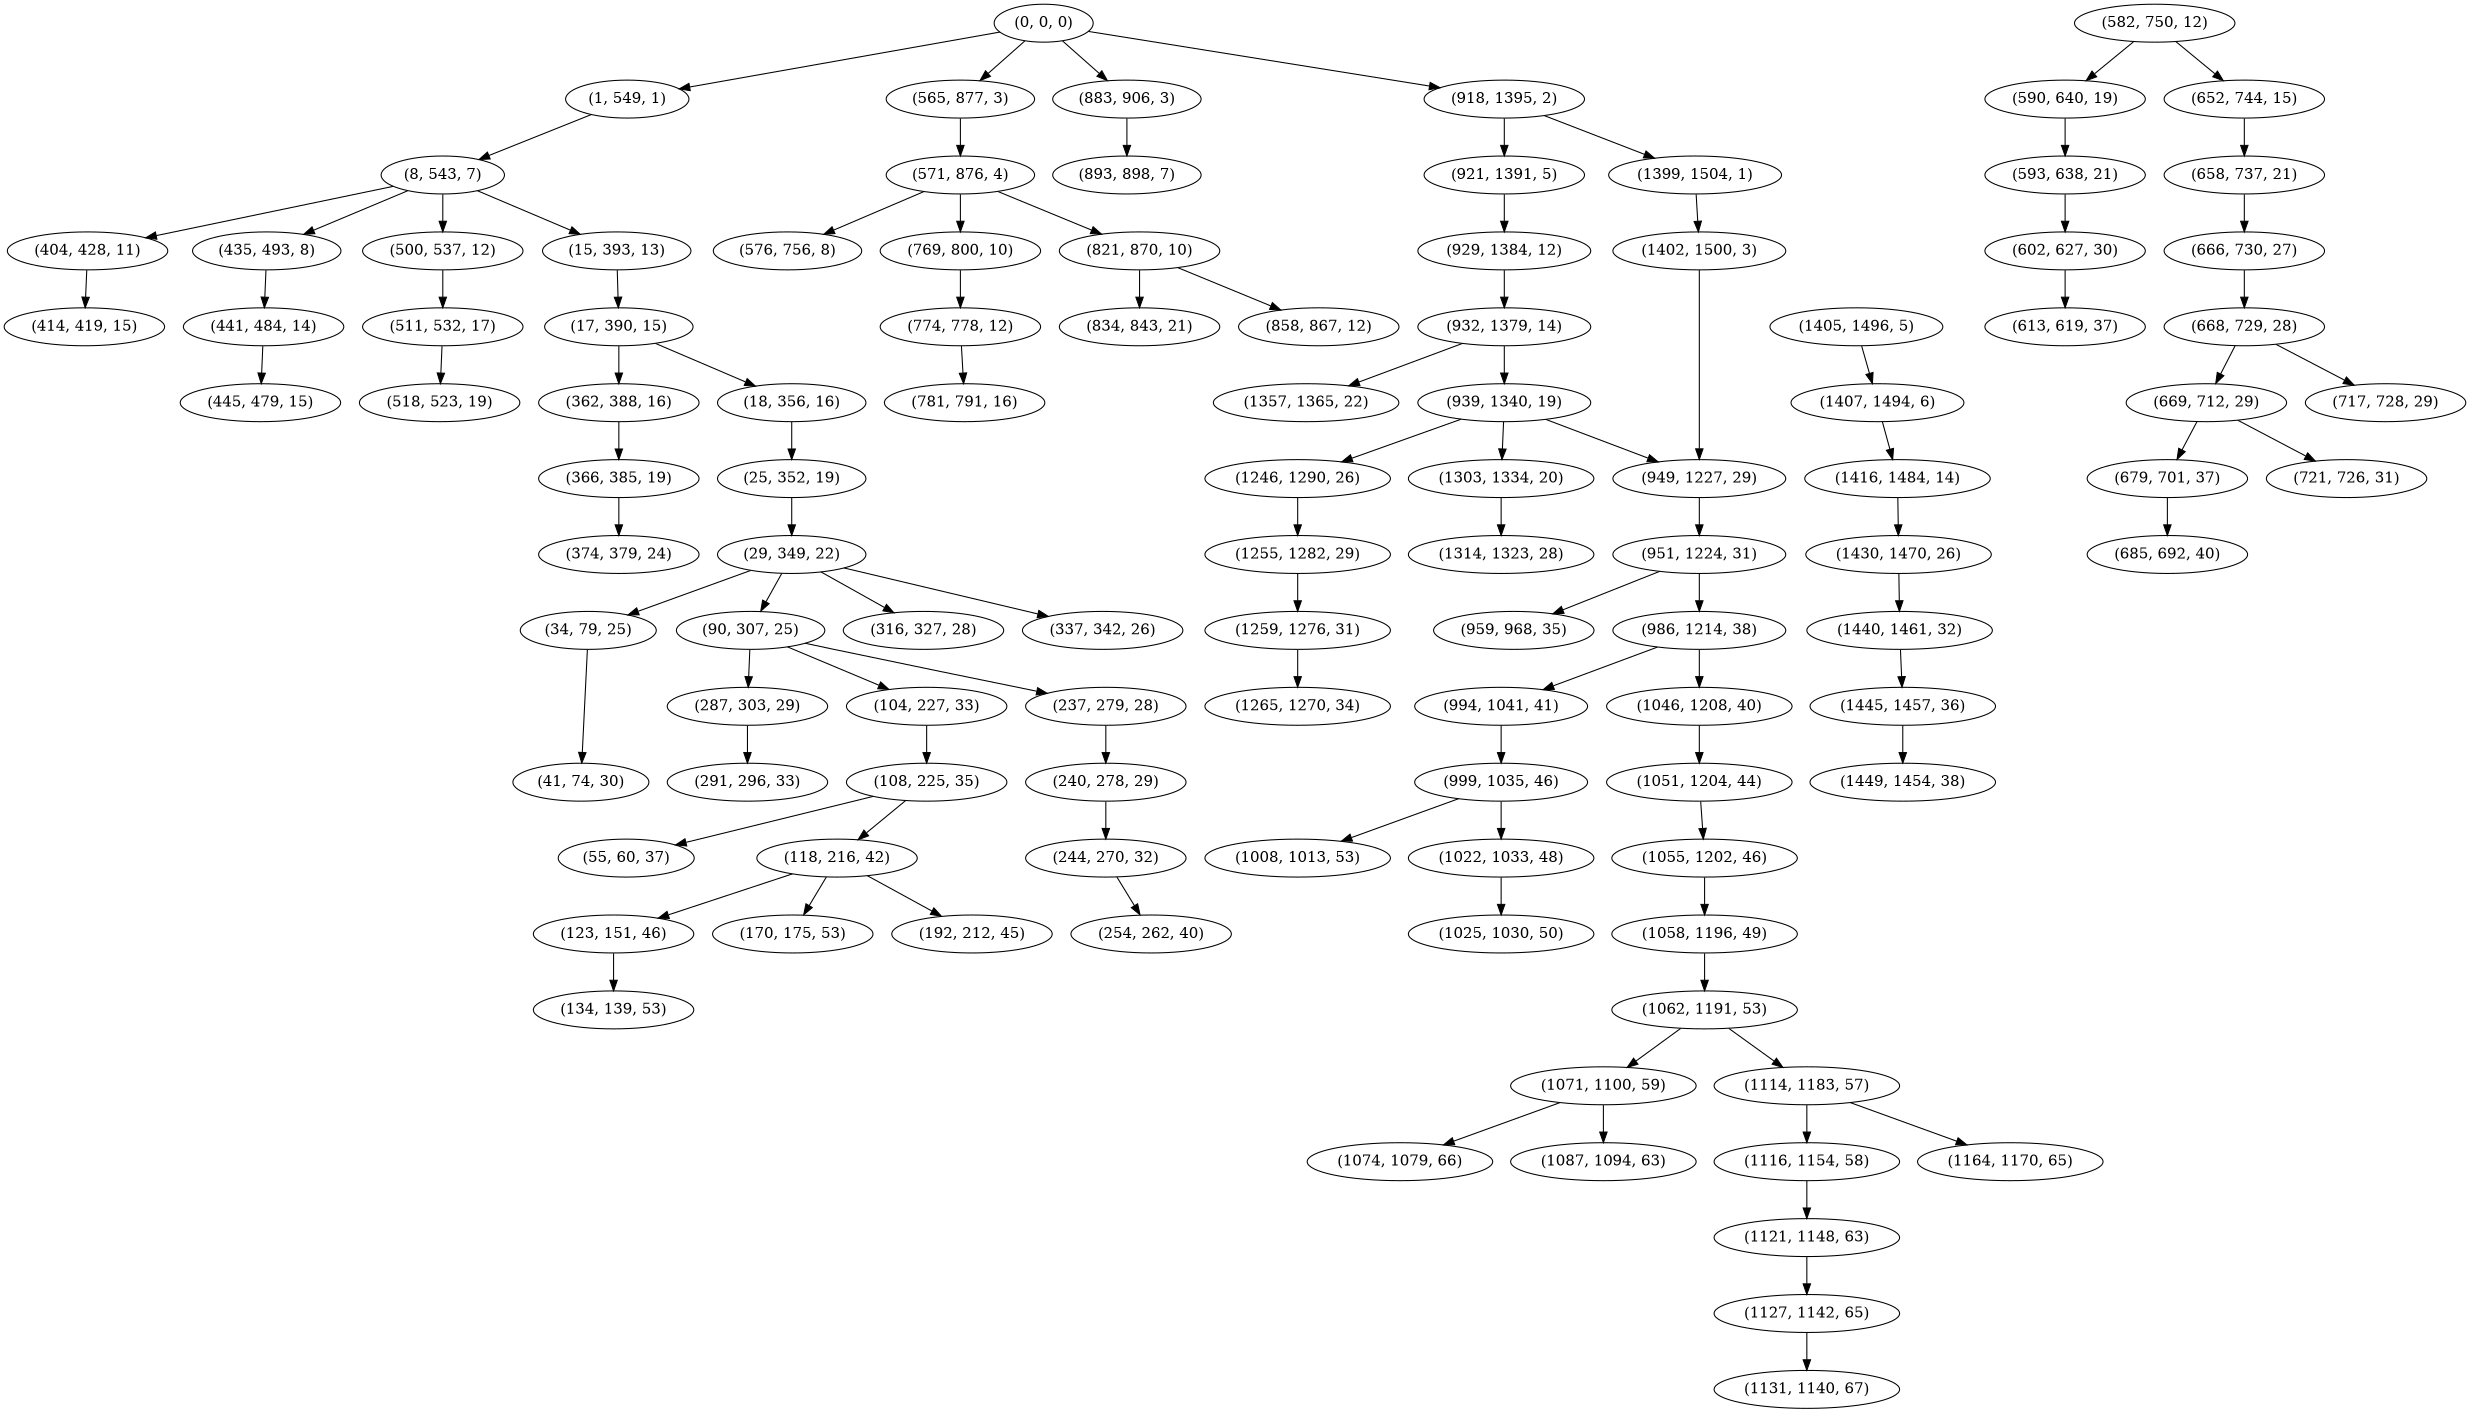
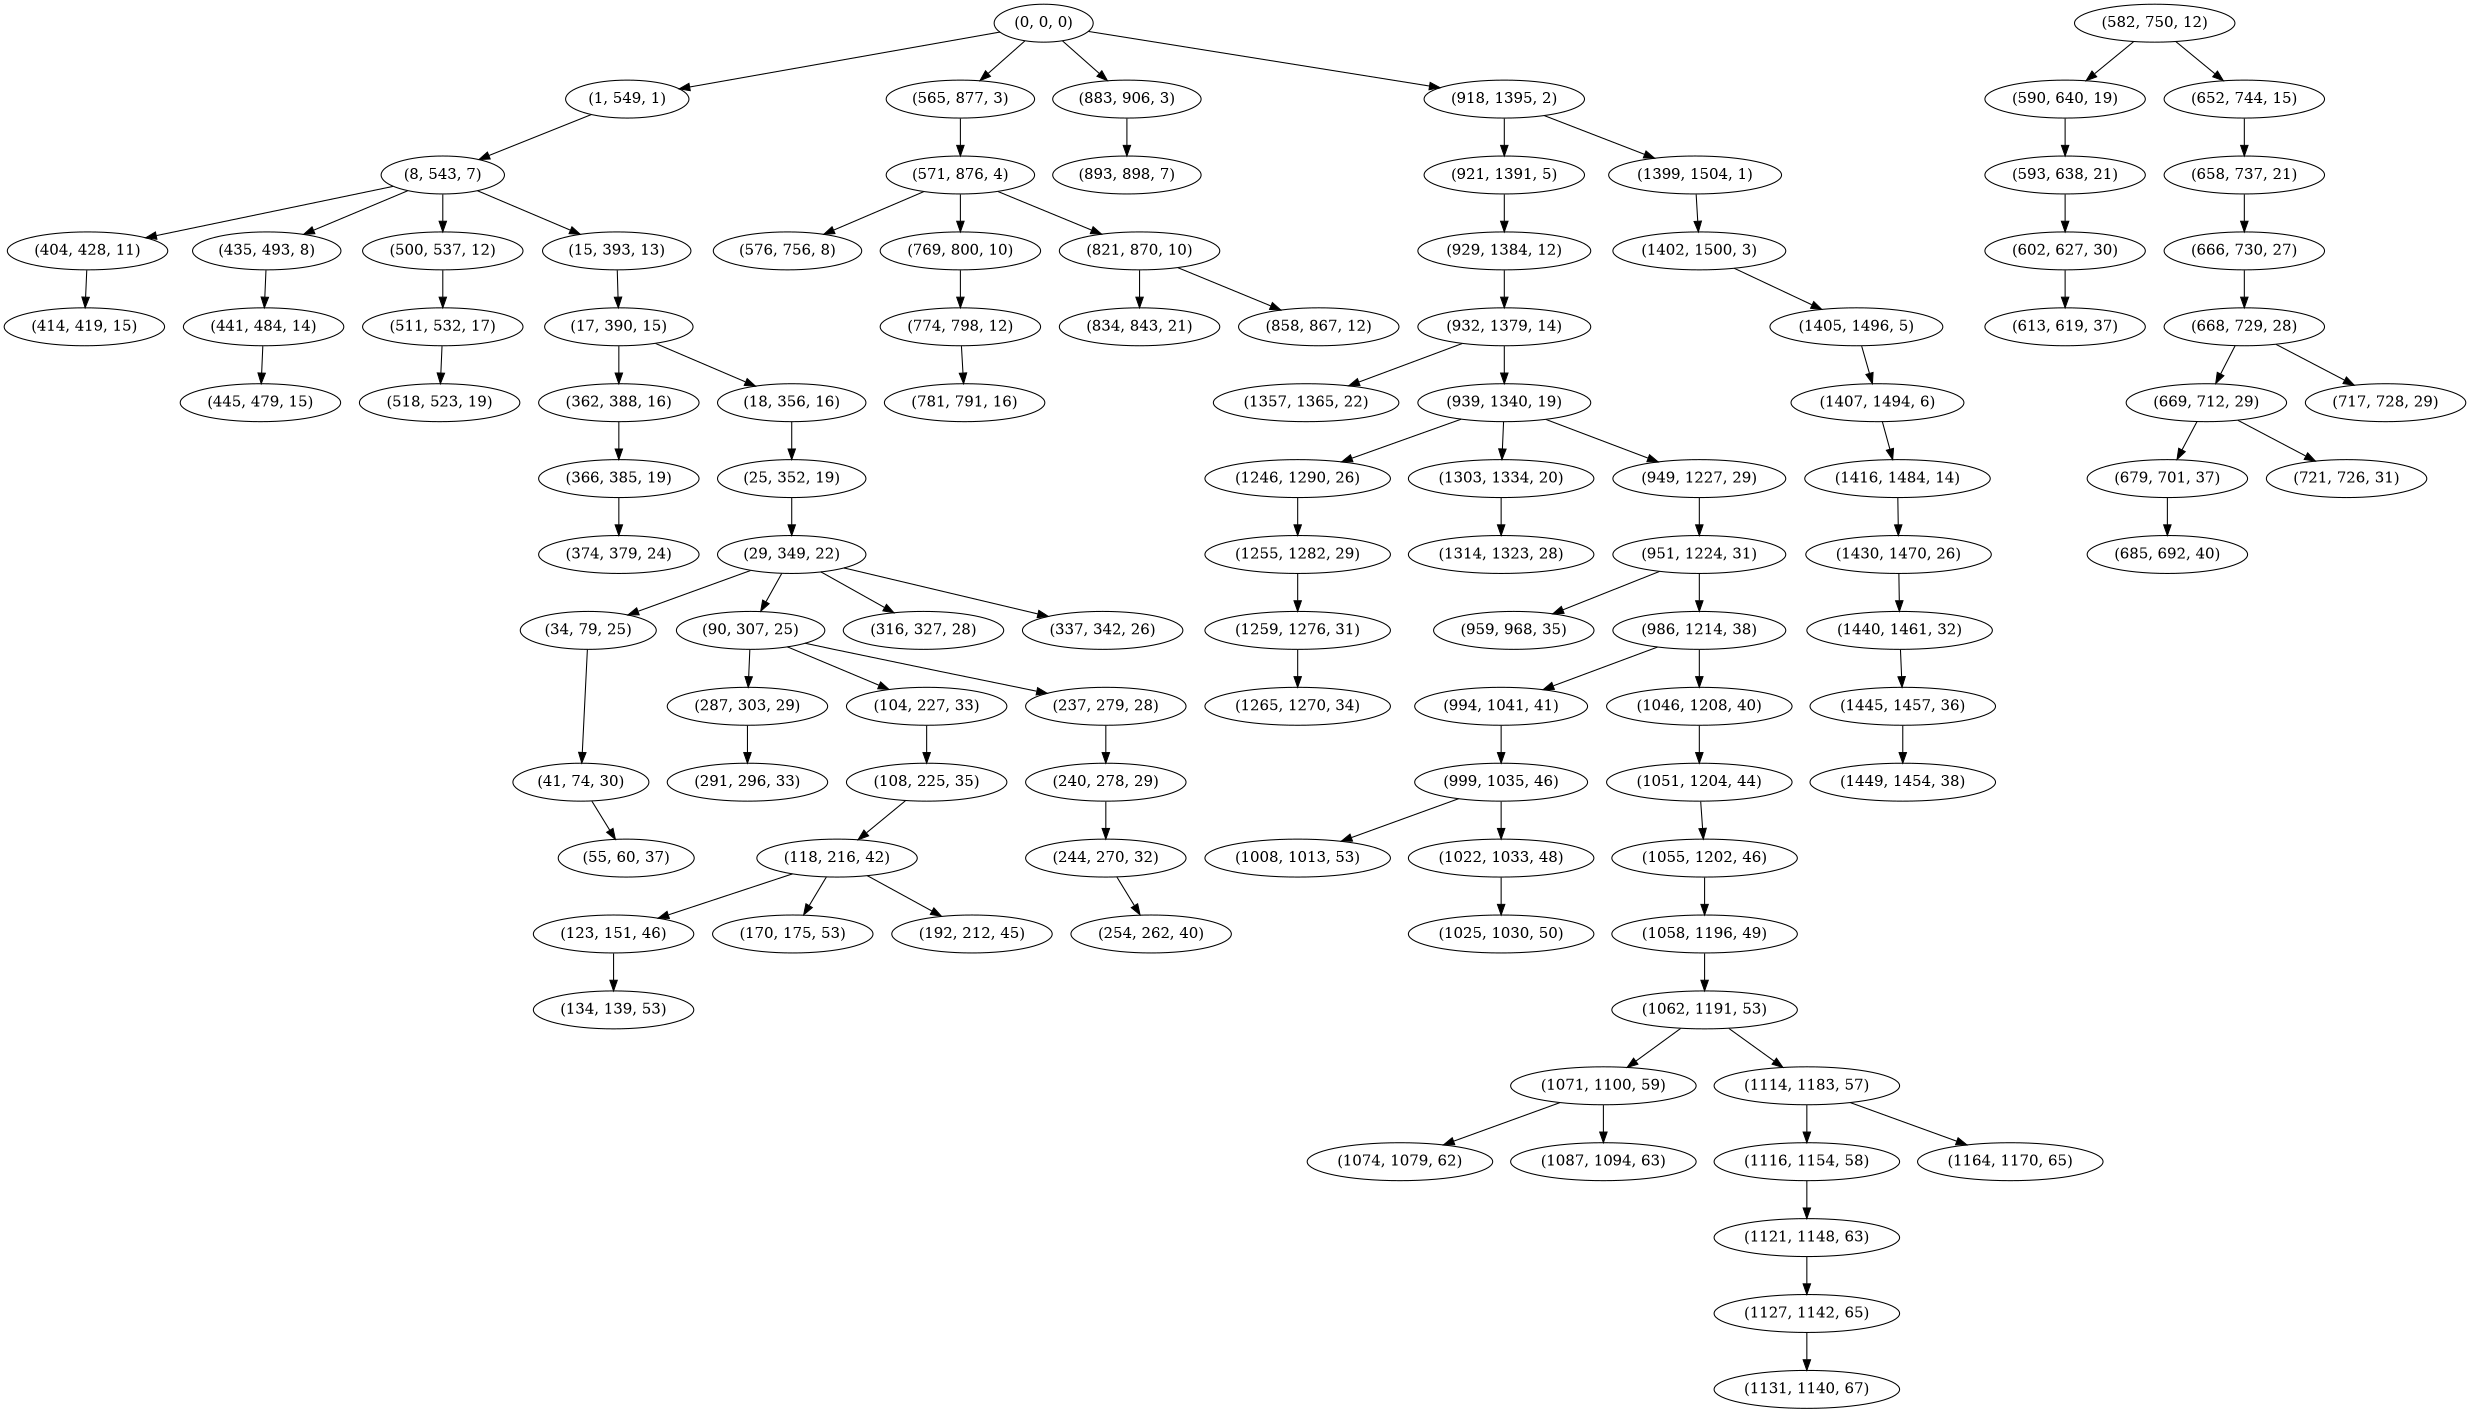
node "(774, 778, 12)": label "(774, 778, 12)" -> "(774, 798, 12)"
edge "(1402, 1500, 3)" -> "(949, 1227, 29)": now "(1402, 1500, 3)" -> "(1405, 1496, 5)"
edge "(108, 225, 35)" -> "(55, 60, 37)": now "(41, 74, 30)" -> "(55, 60, 37)"
node "(1074, 1079, 66)": label "(1074, 1079, 66)" -> "(1074, 1079, 62)"
